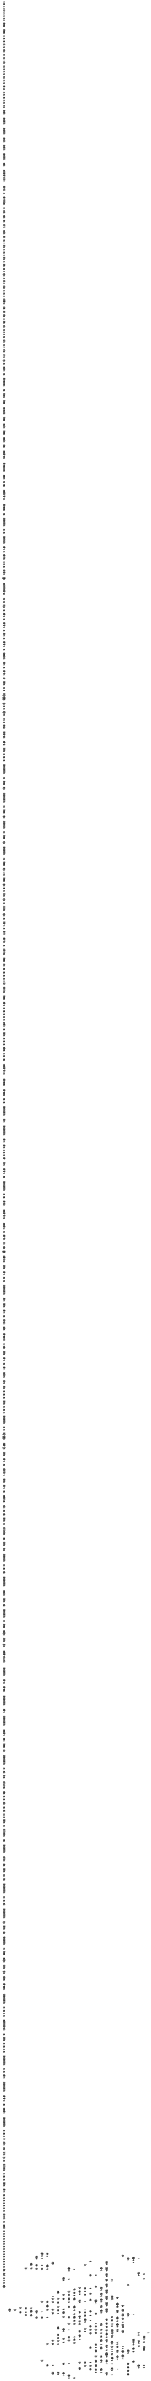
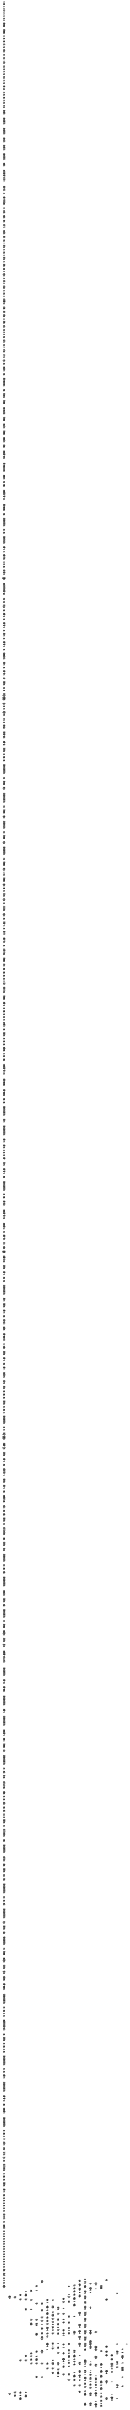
node "# 0x34 PUSHX LogicData EQ PUSHX Data JUMPI": removed
